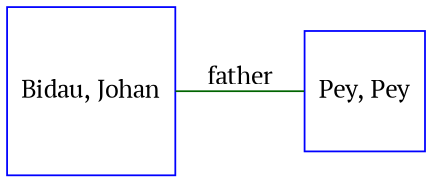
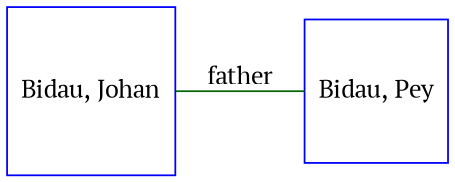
node "Pey, Pey": label "Pey, Pey" -> "Bidau, Pey"
